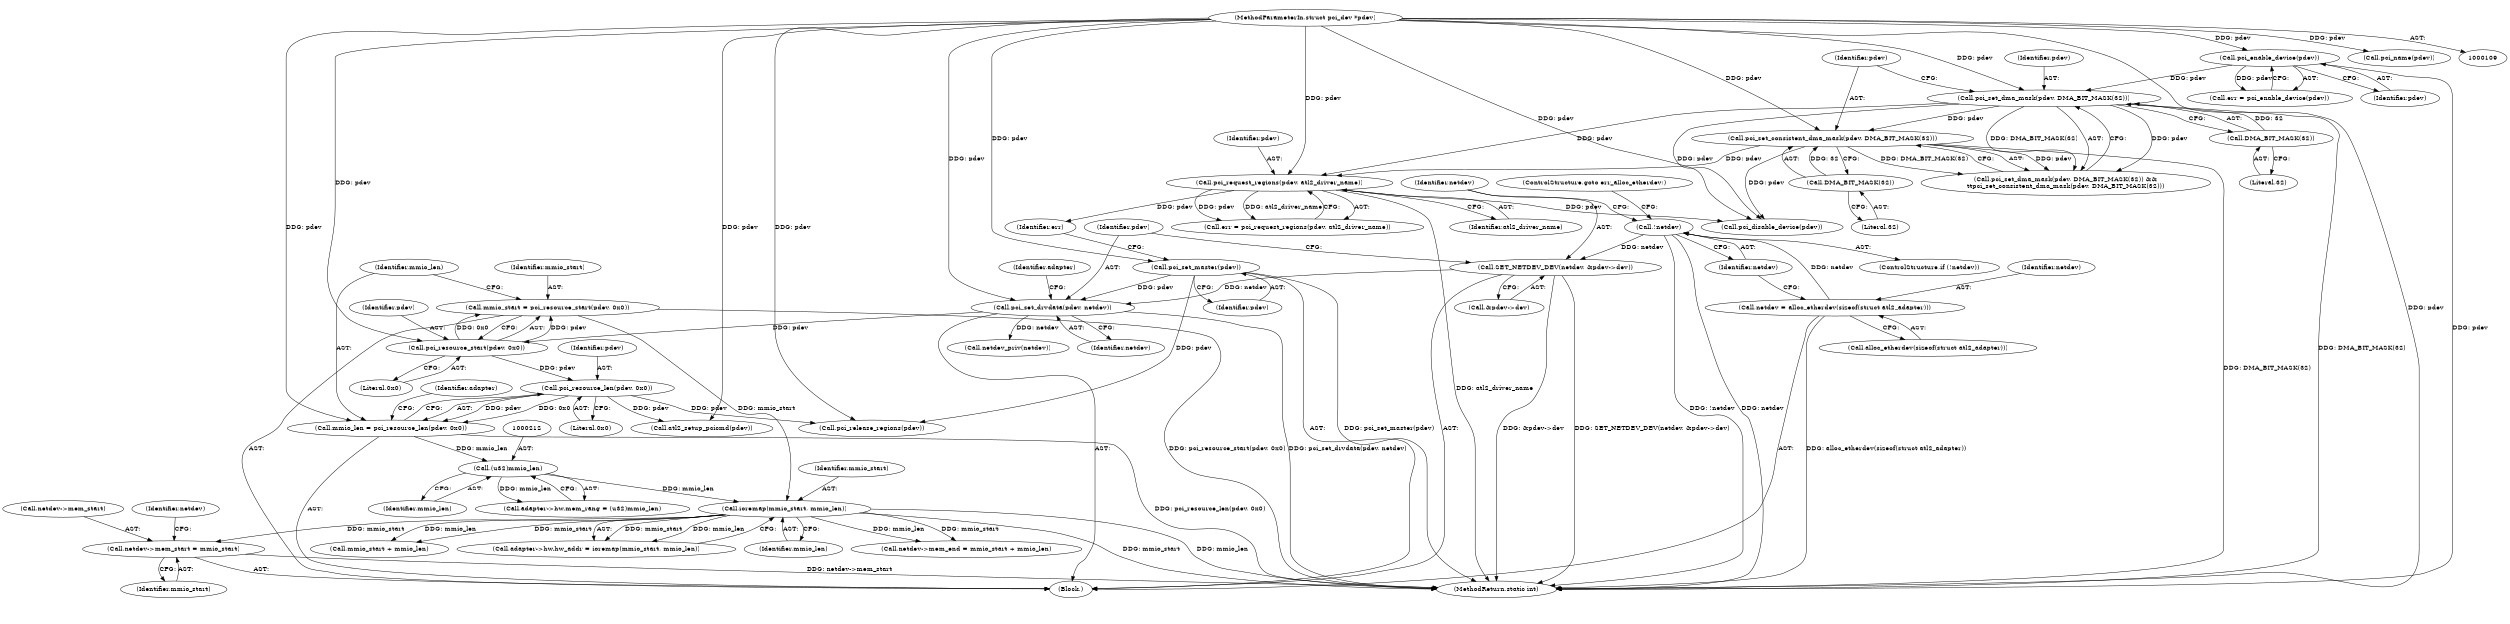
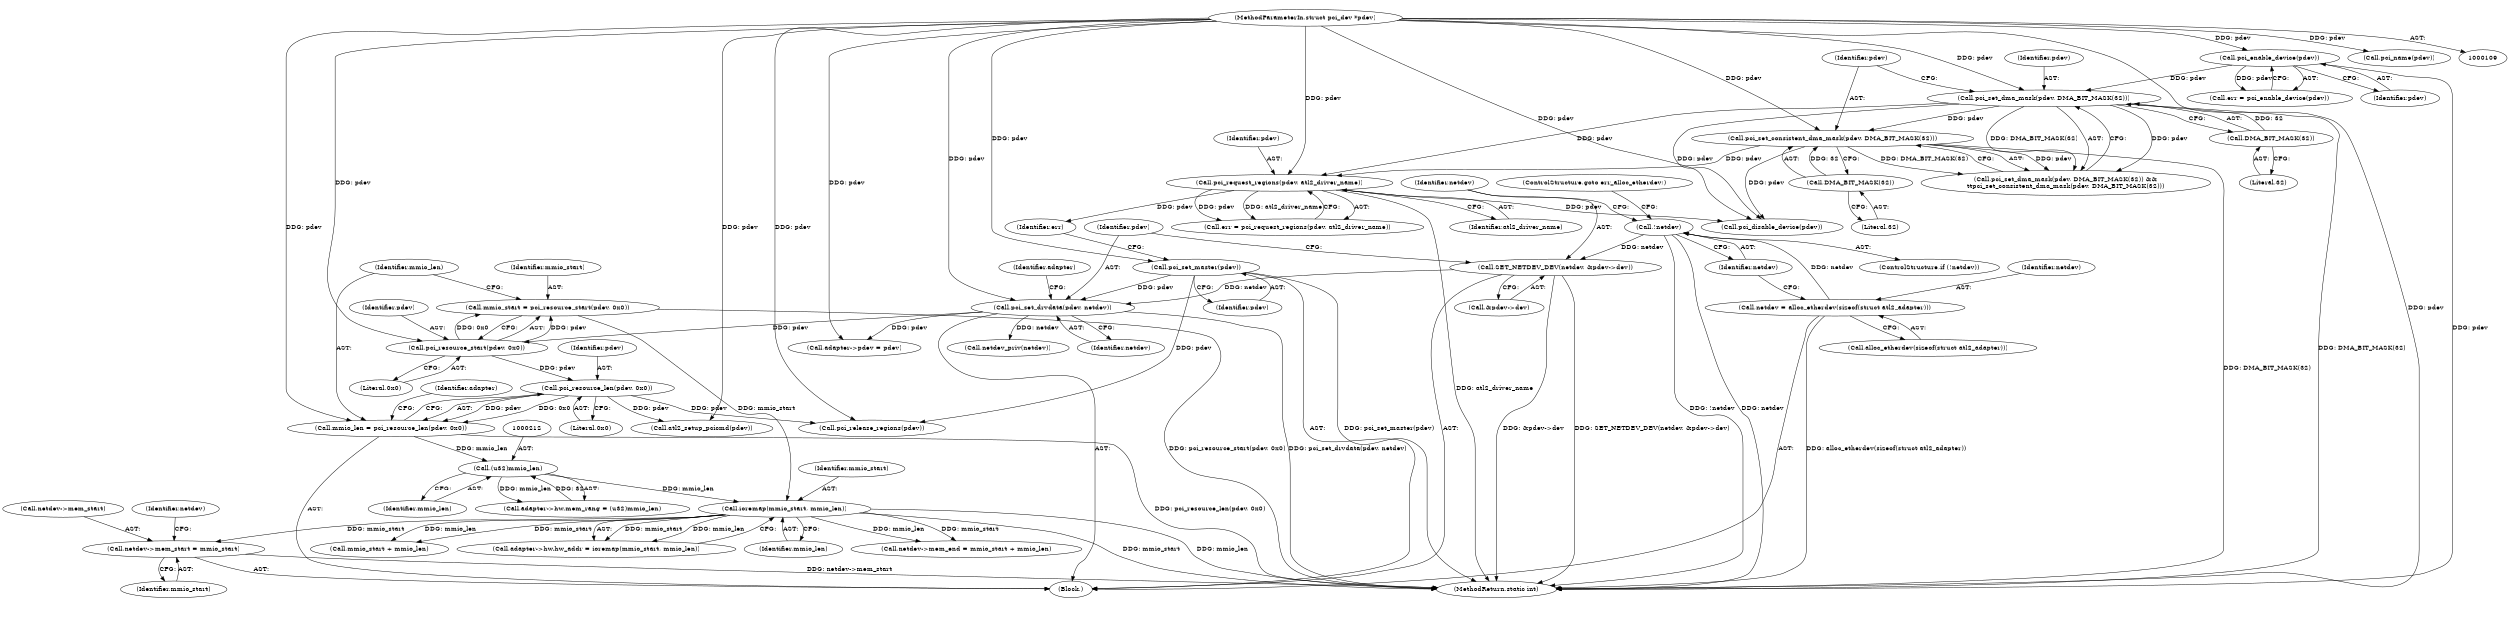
node "(Call,adapter->pdev = pdev)": added
edge "(Call,adapter->hw.mem_rang = (u32)mmio_len)" -> "(Call,(u32)mmio_len)": label "CFG: " -> "DDG: 32"
edge "(Call,mmio_start = pci_resource_start(pdev, 0x0))" -> "(Block,)": removed, label "AST:"
